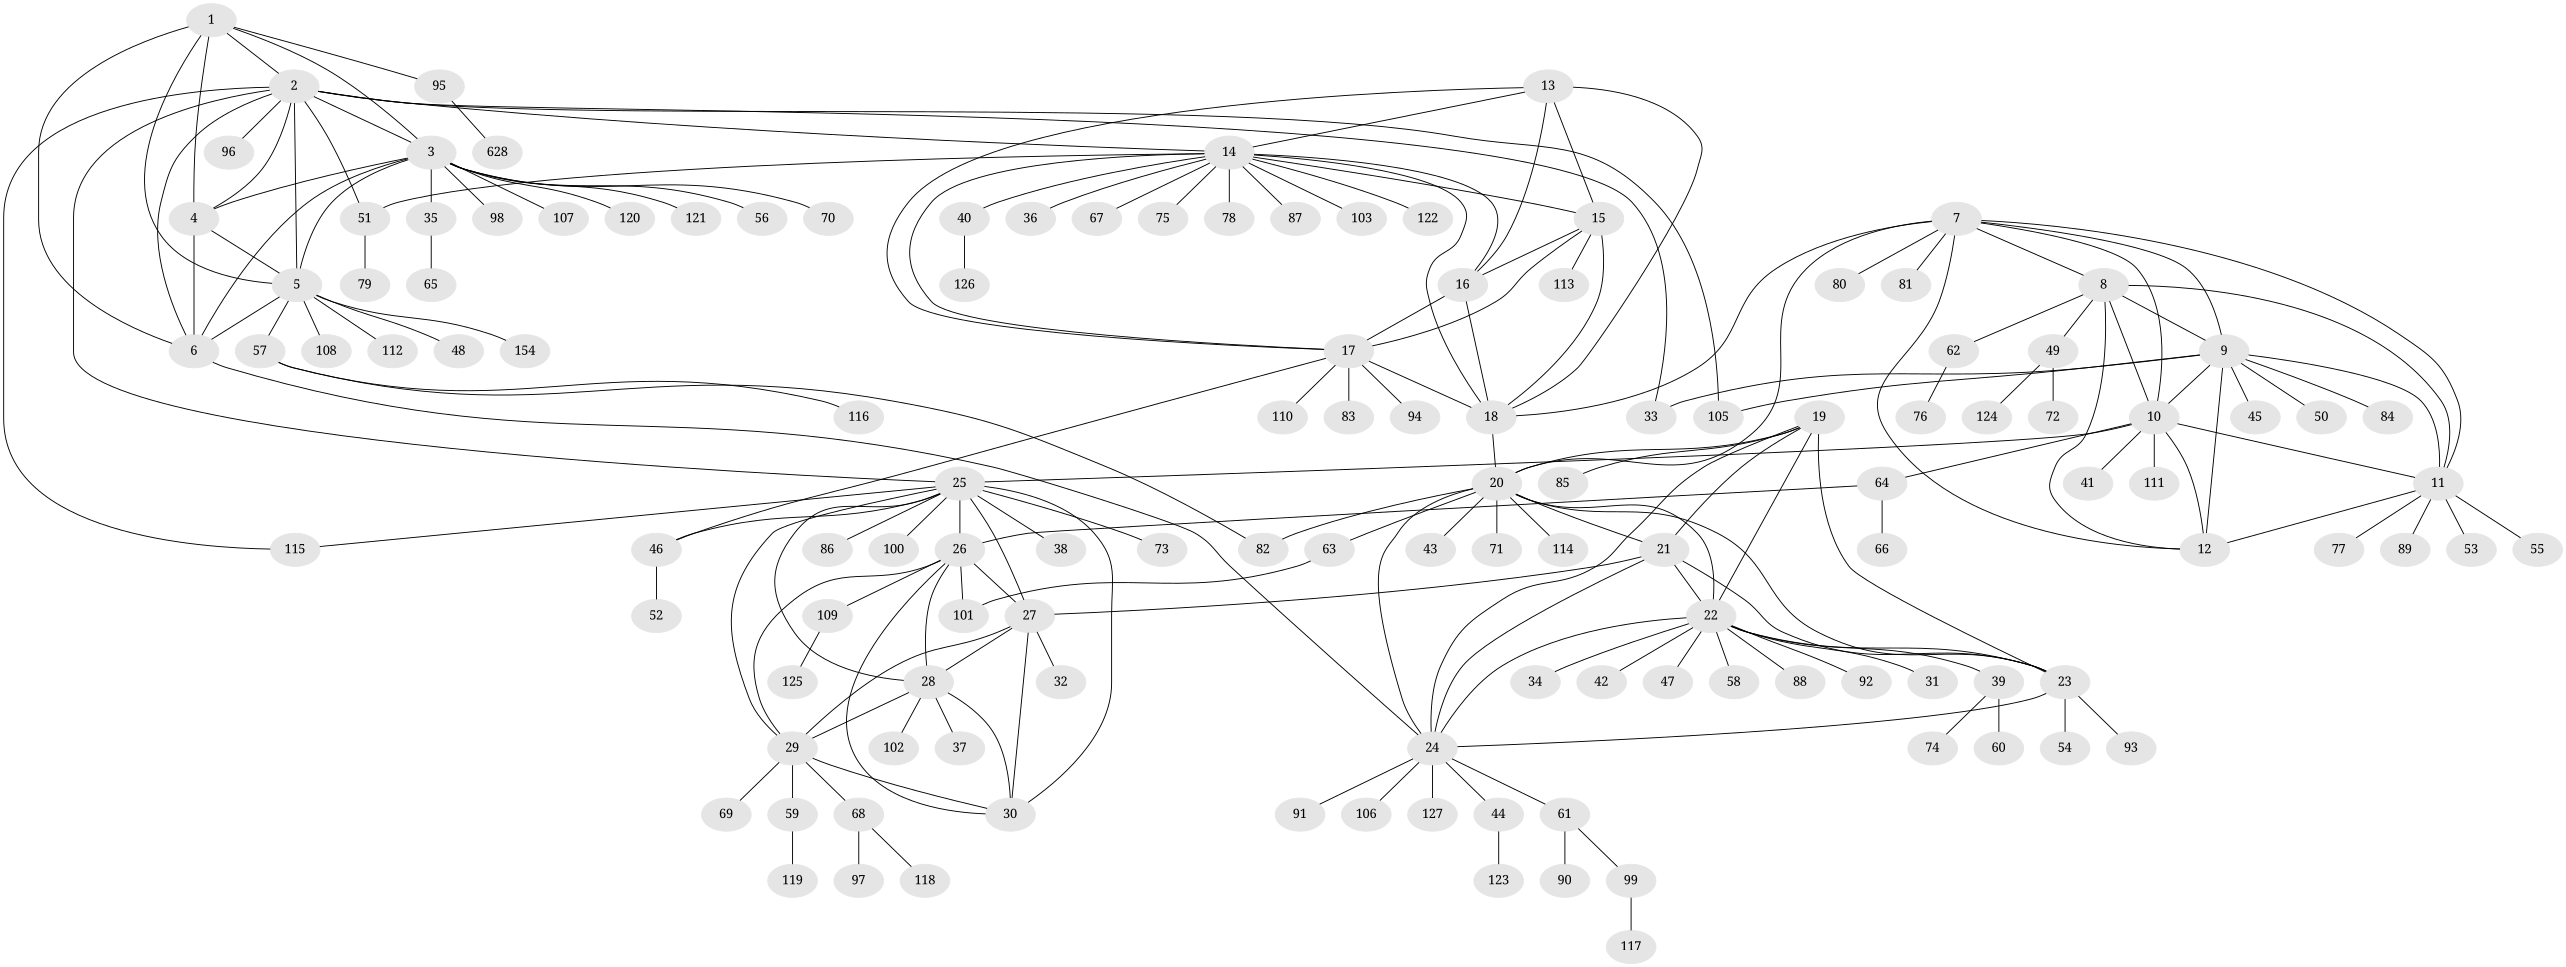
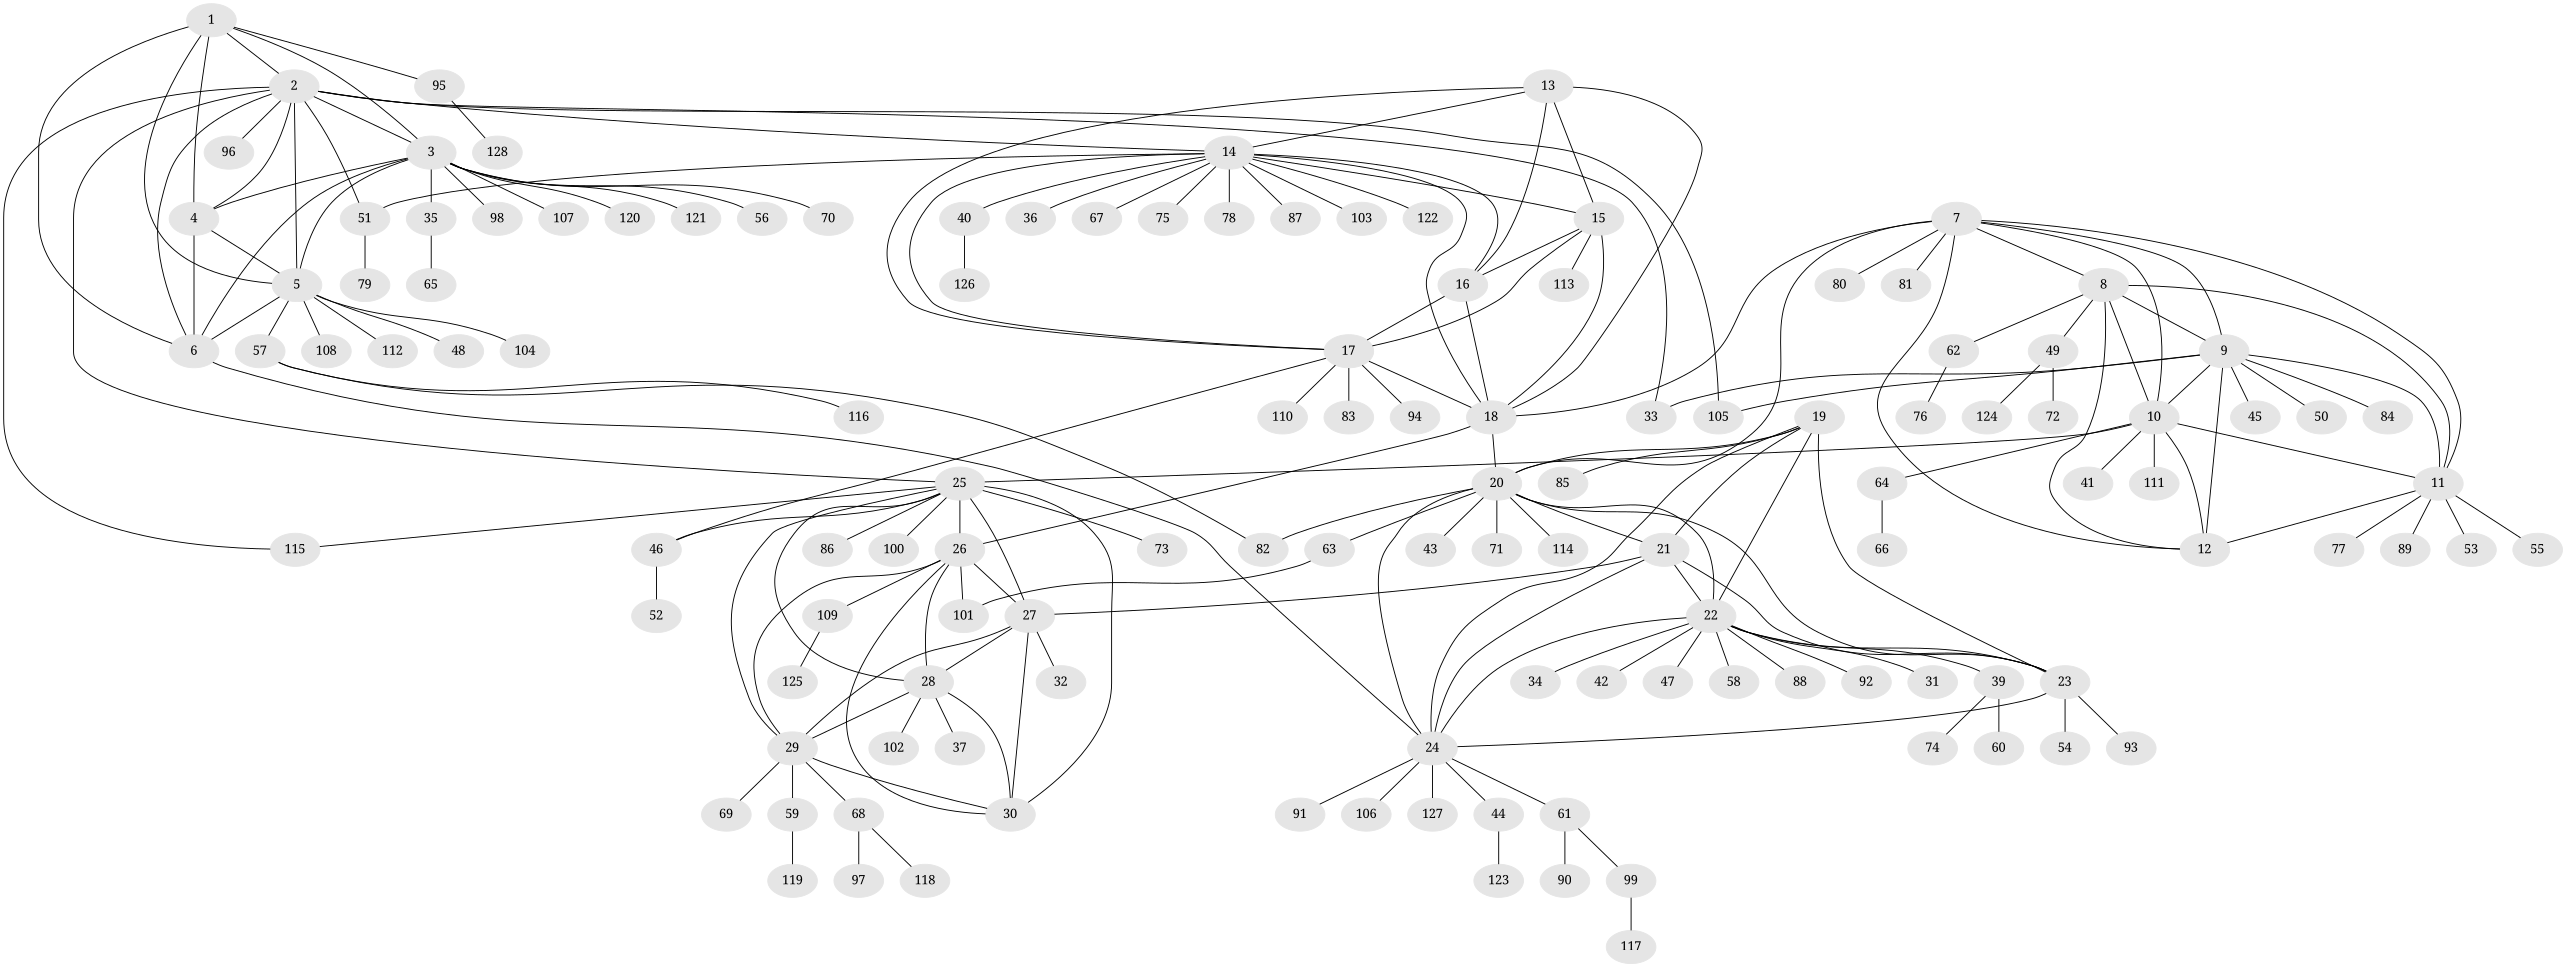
node "628": label "628" -> "128"
node "154": label "154" -> "104"
edge "64" -- "26": now "18" -- "26"
node "38": removed
